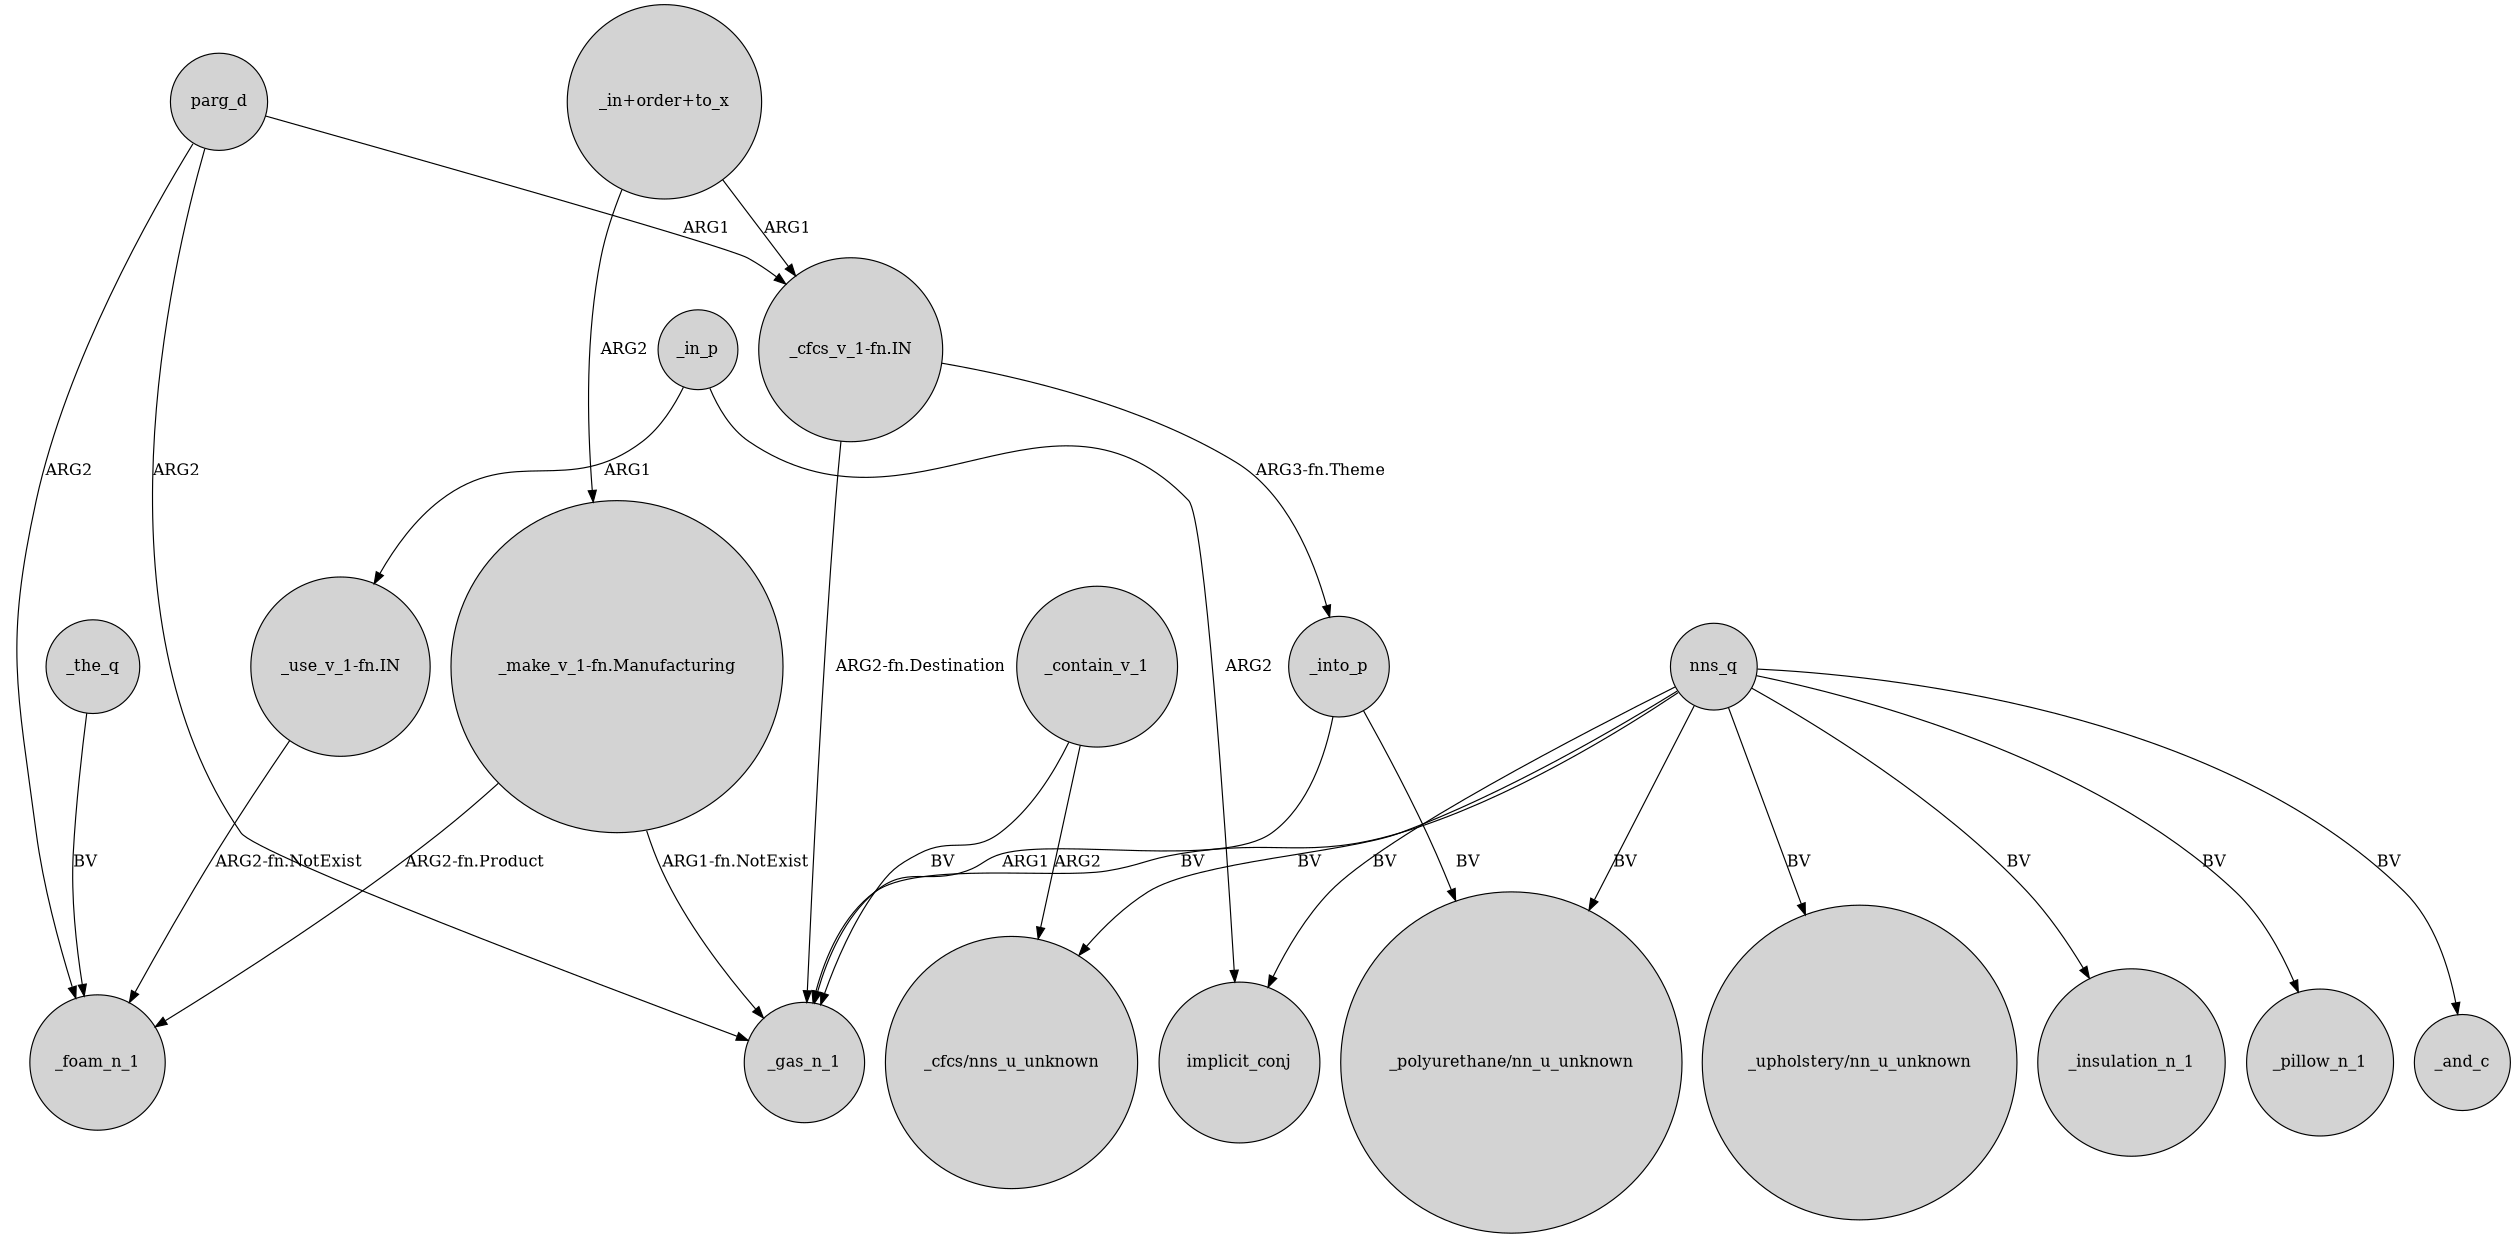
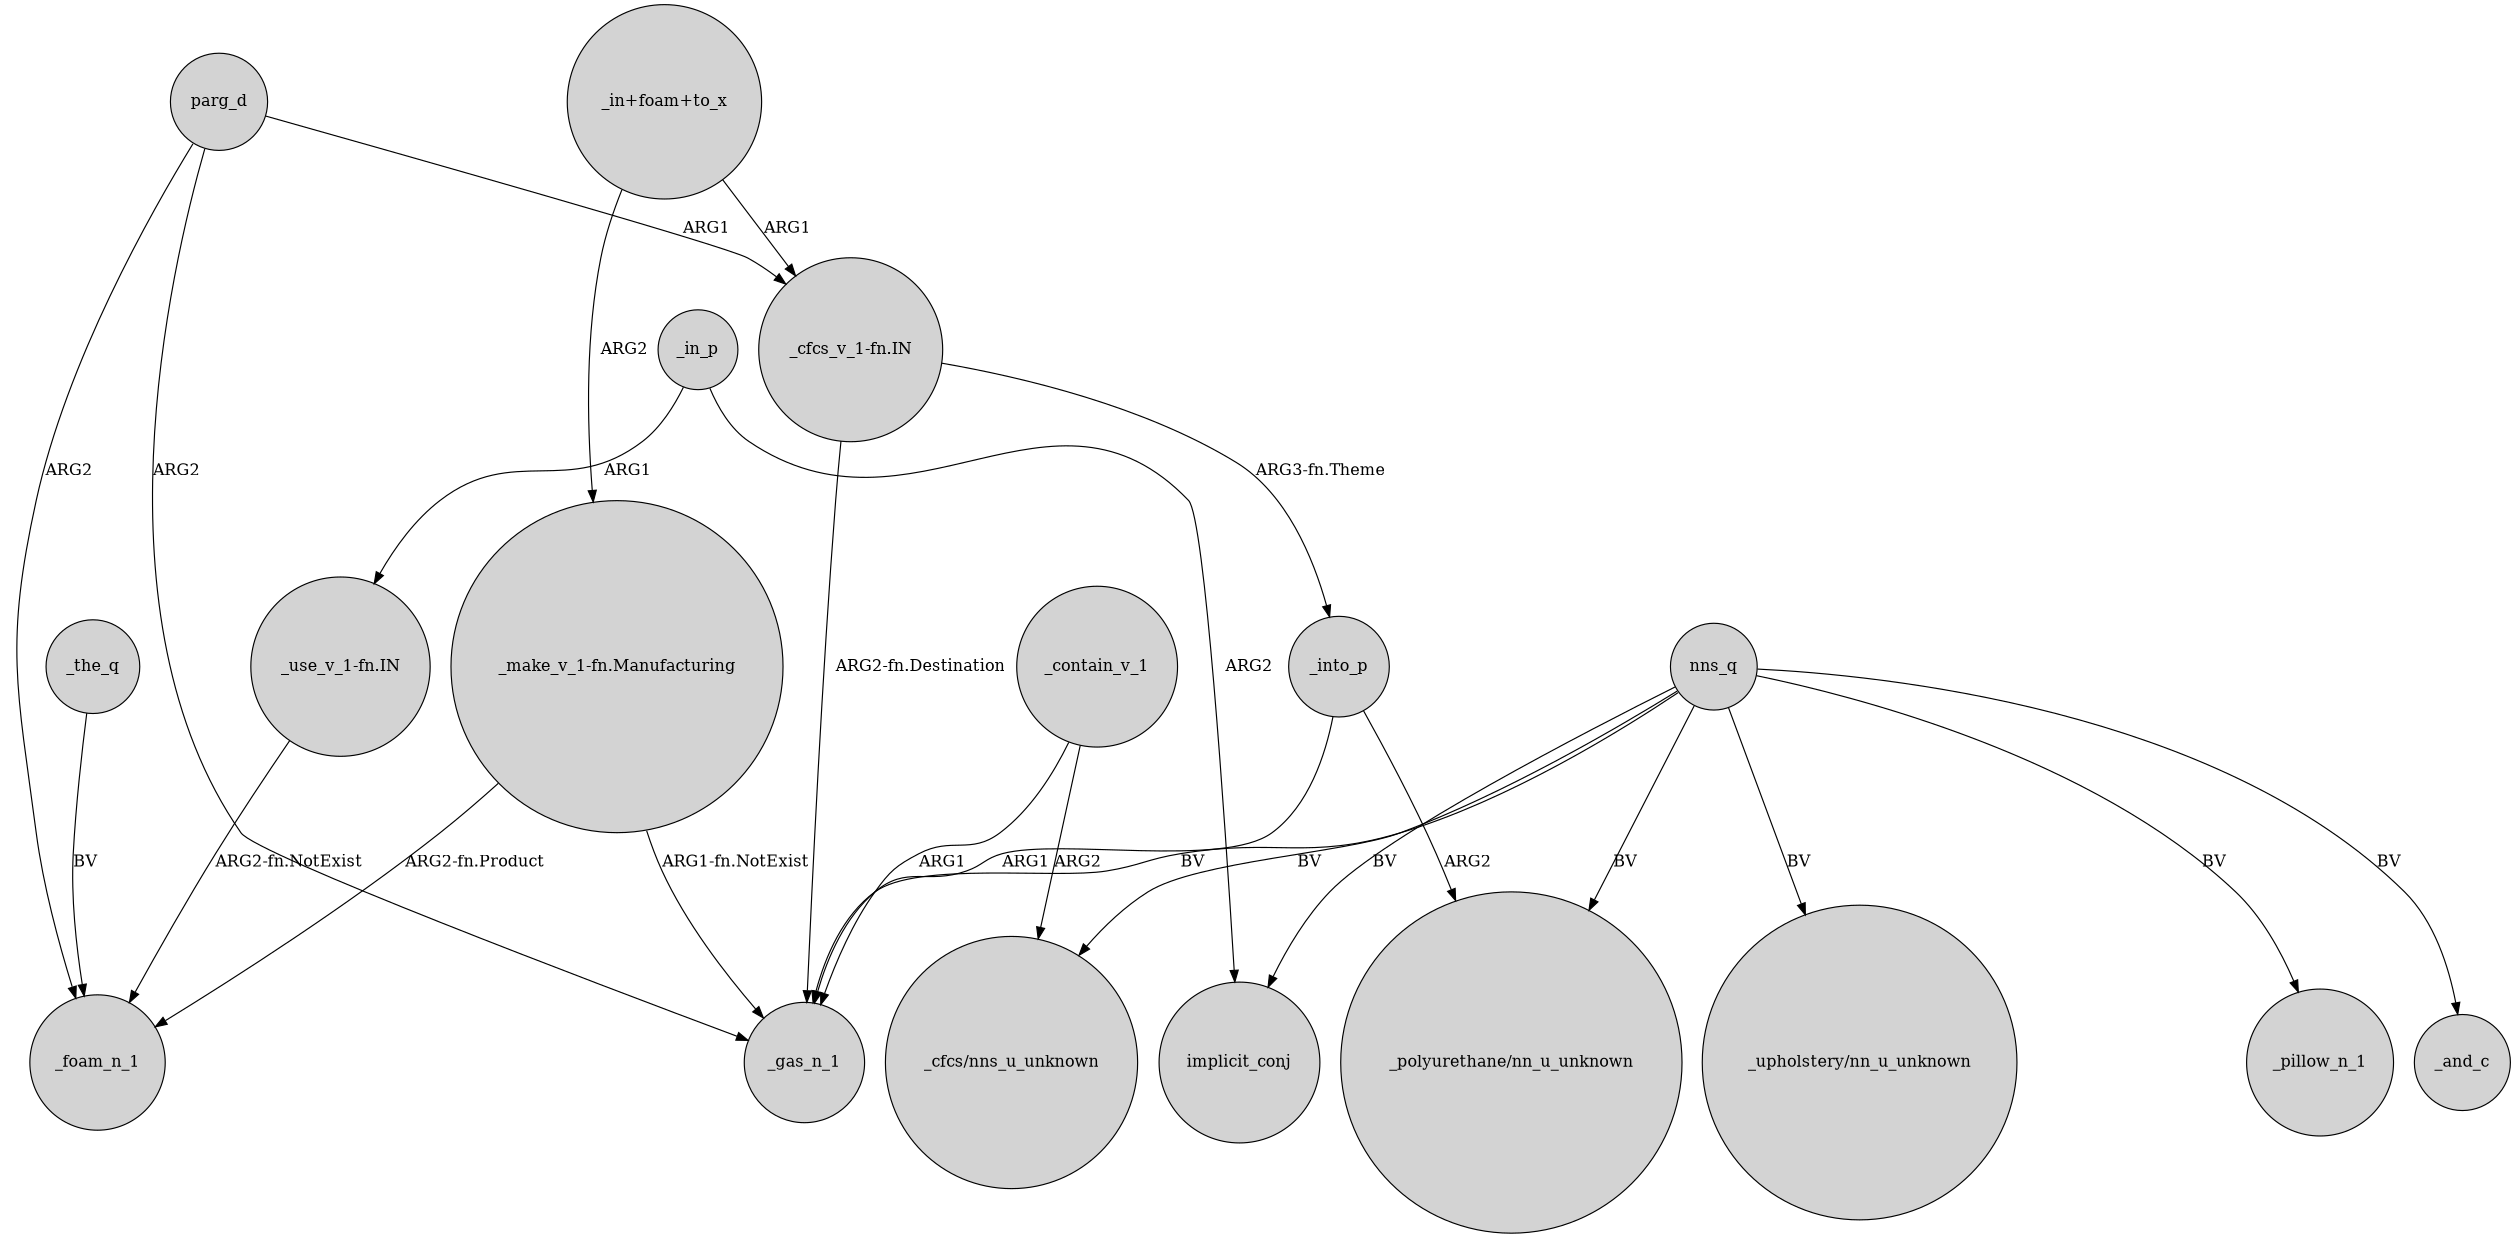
node "_in+order+to_x": label "_in+order+to_x" -> "_in+foam+to_x"
edge "_contain_v_1" -> "_gas_n_1": label "BV" -> "ARG1"
edge "_into_p" -> "_polyurethane/nn_u_unknown": label "BV" -> "ARG2"
node "_insulation_n_1": removed
